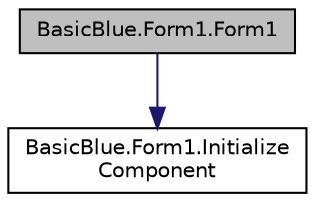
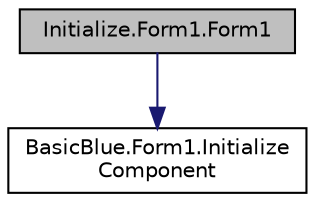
node "BasicBlue.Form1.Form1": label "BasicBlue.Form1.Form1" -> "Initialize.Form1.Form1"
